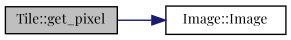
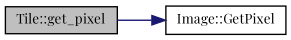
node "Image::Image": label "Image::Image" -> "Image::GetPixel"
